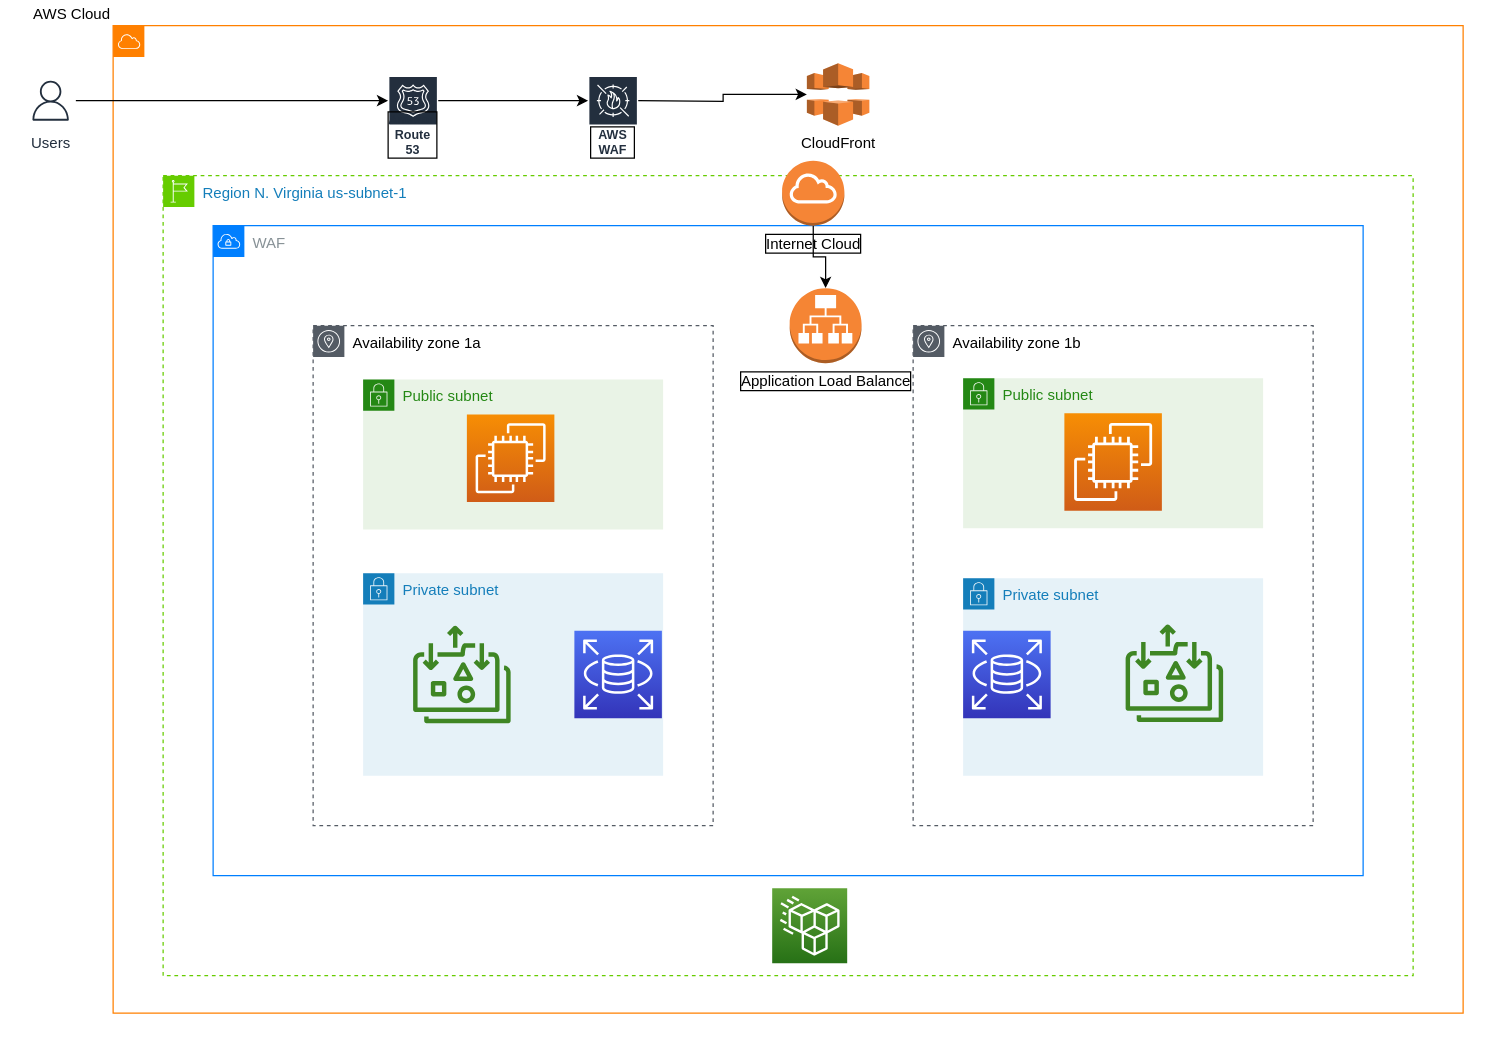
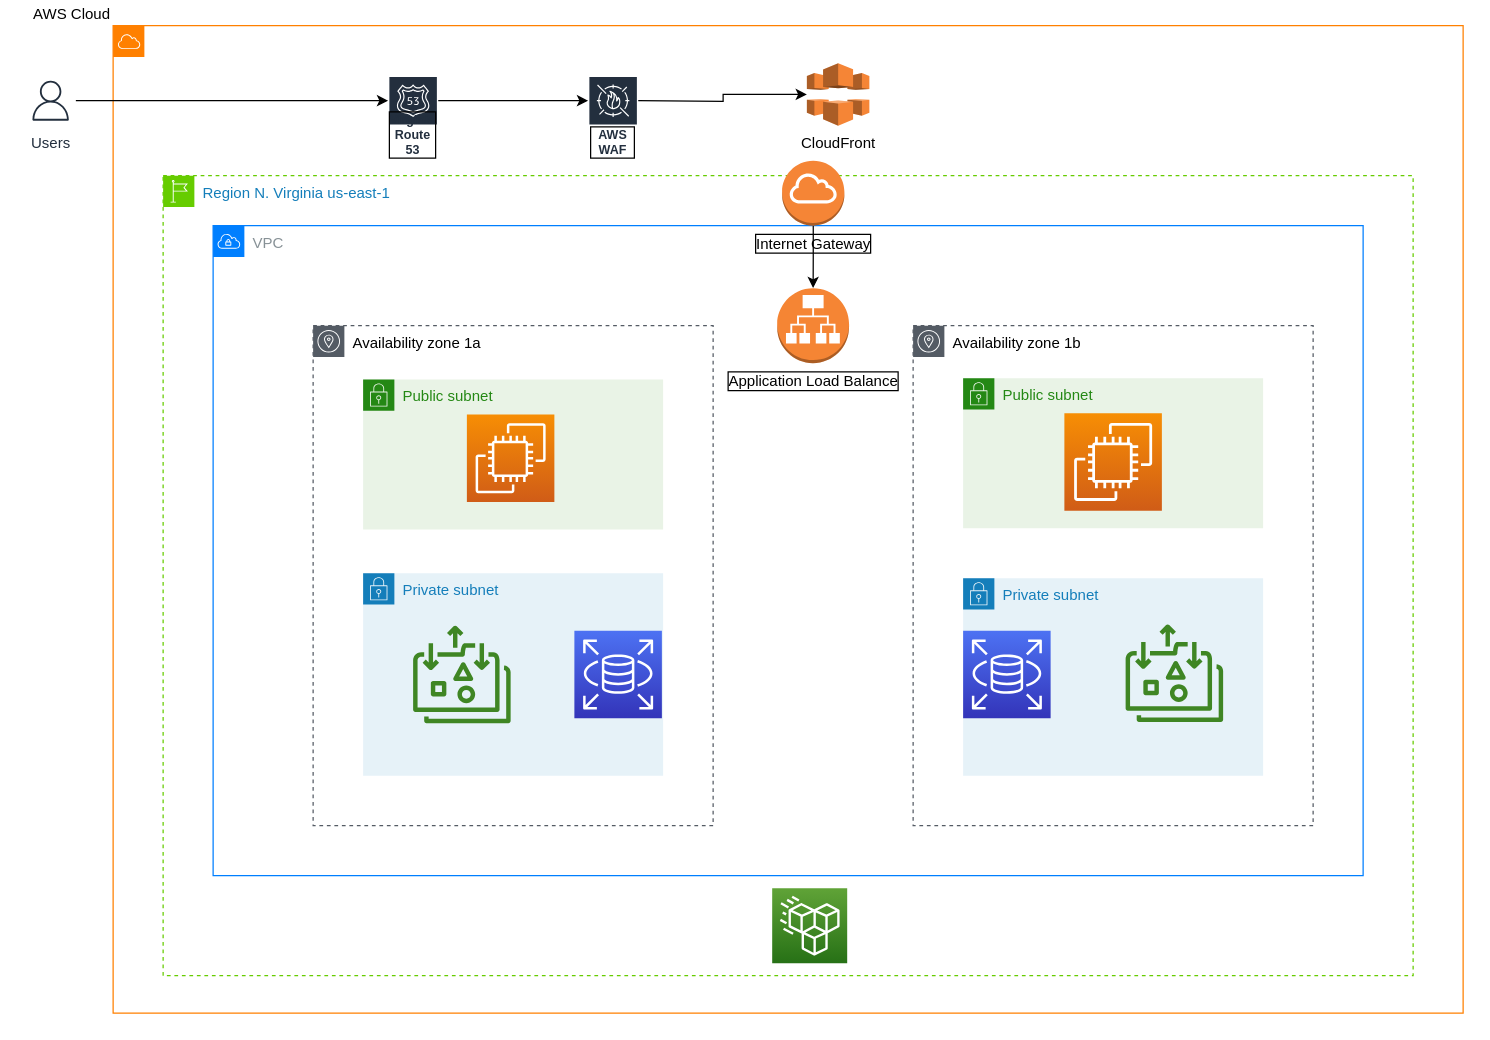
node "Amazon Route 53": label "Amazon Route 53" -> "Virginia Route 53"
node "Region N. Virginia us-subnet-1": label "Region N. Virginia us-subnet-1" -> "Region N. Virginia us-east-1"
node "WAF": label "WAF" -> "VPC"
node "Internet Cloud": label "Internet Cloud" -> "Internet Gateway"
node "Application Load Balance": moved (826, 326) -> (813, 326)
